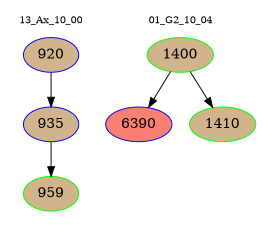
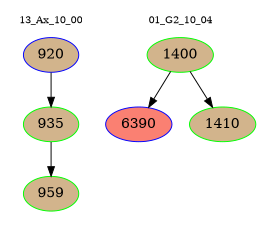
node "935": color blue -> green
